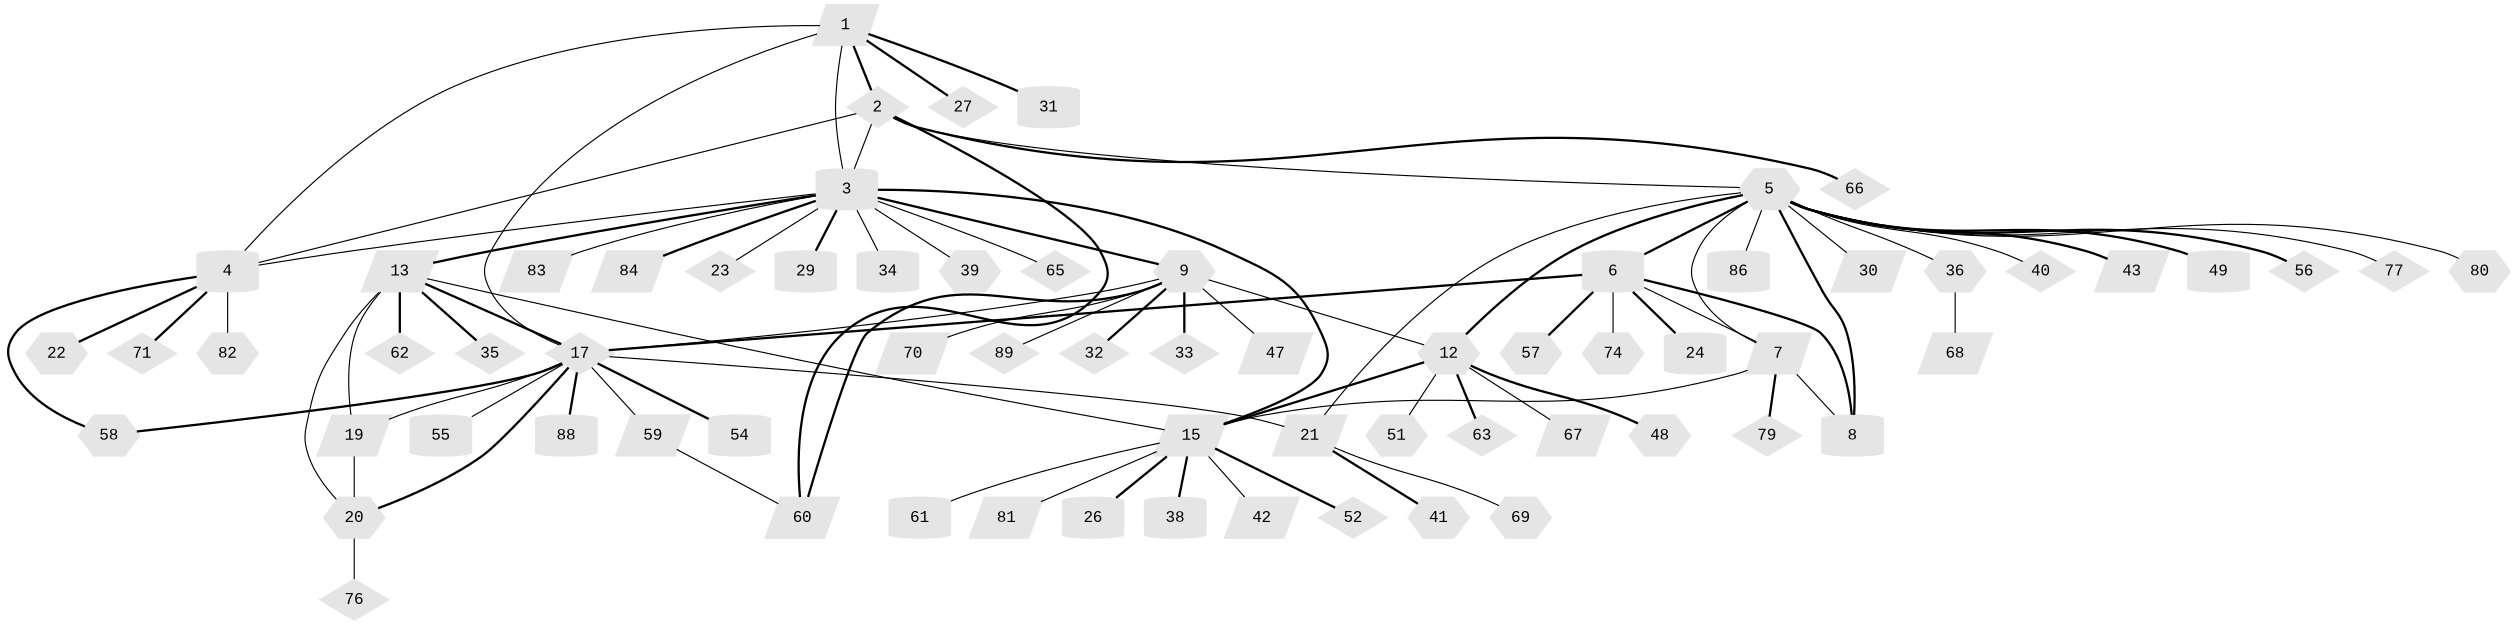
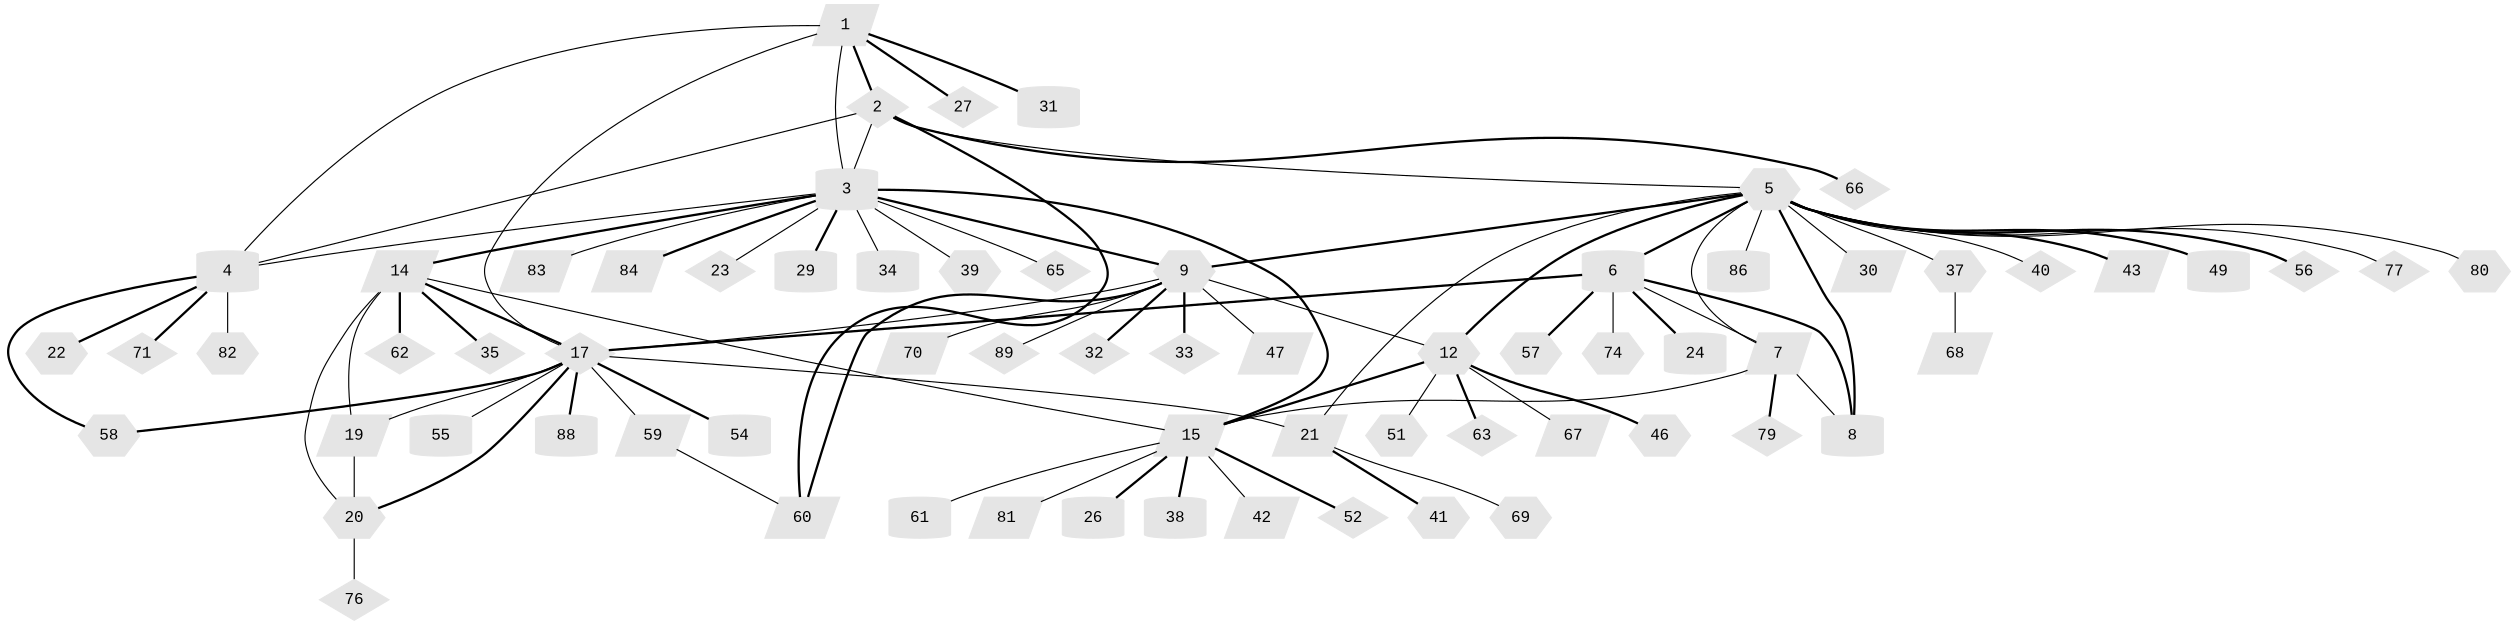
edge "5" -- "9": added
node "13": label "13" -> "14"
node "36": label "36" -> "37"
node "48": label "48" -> "46"
